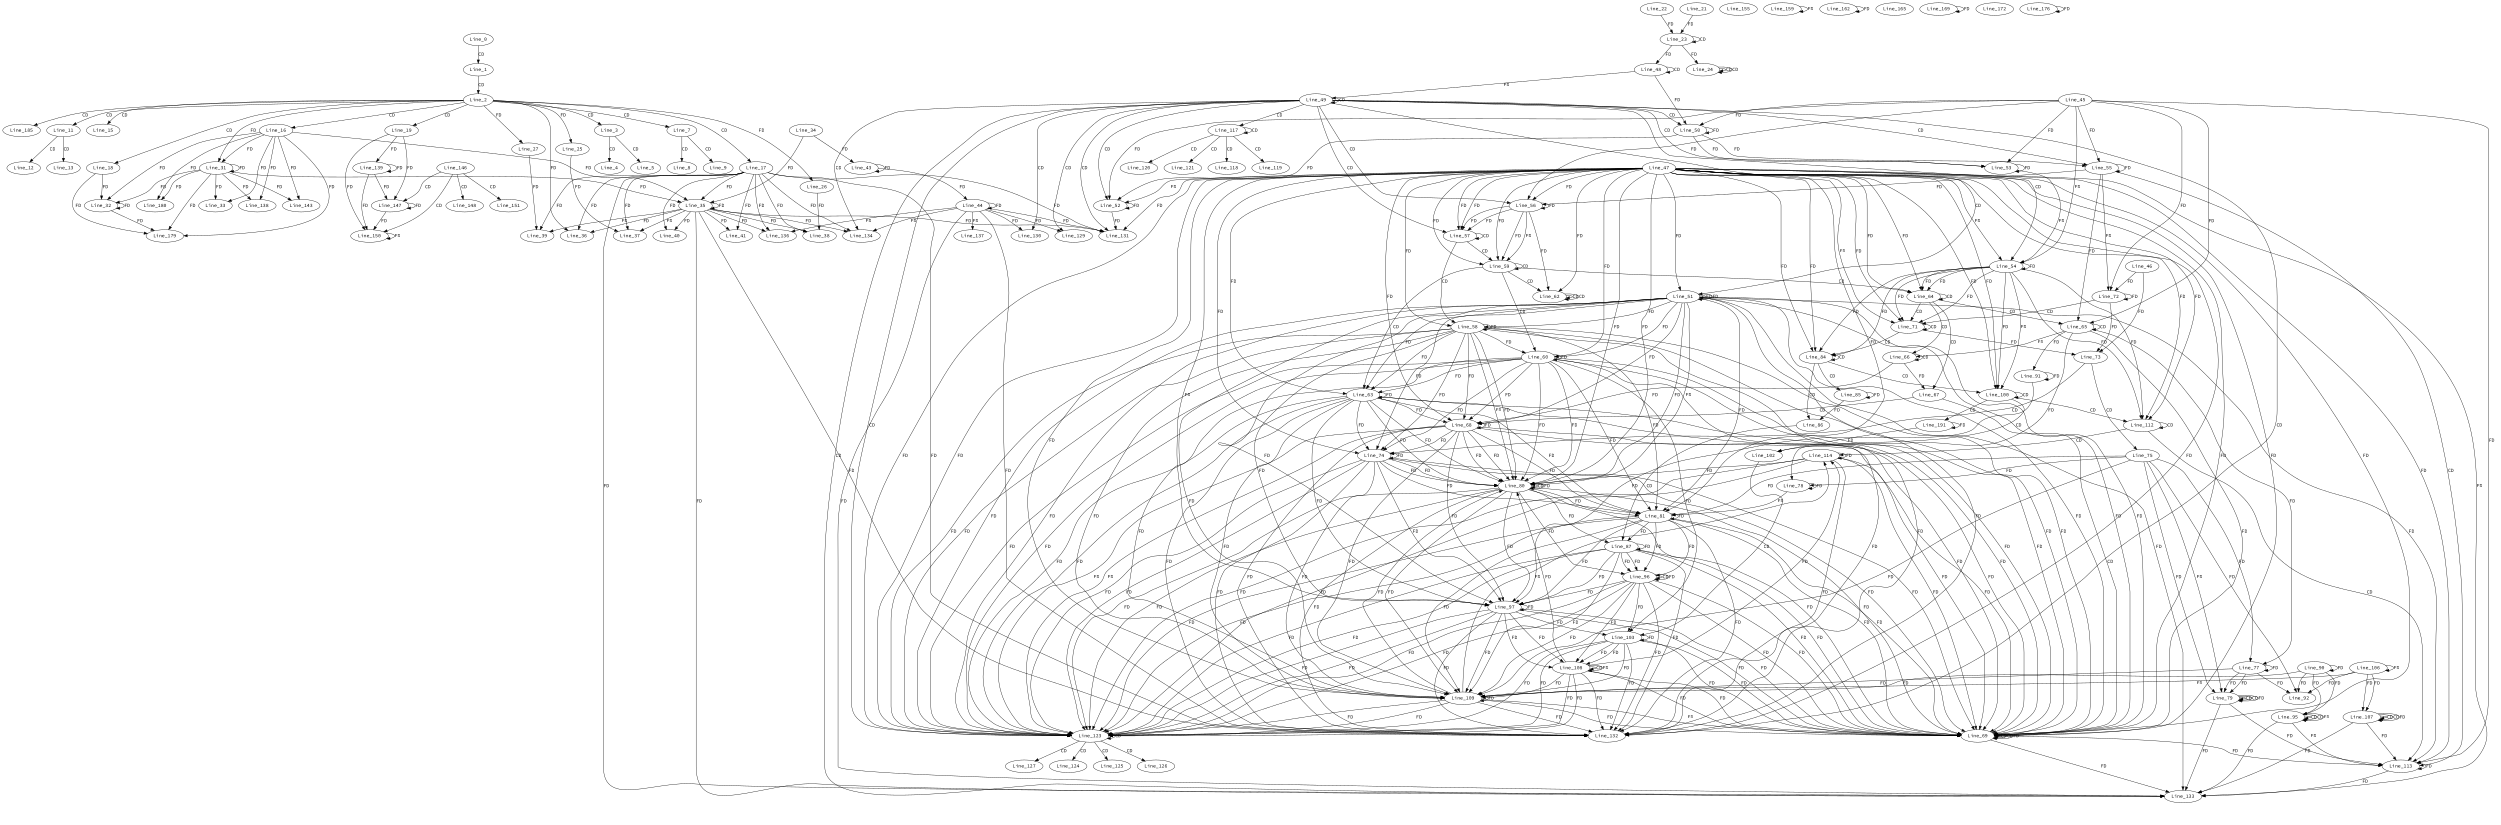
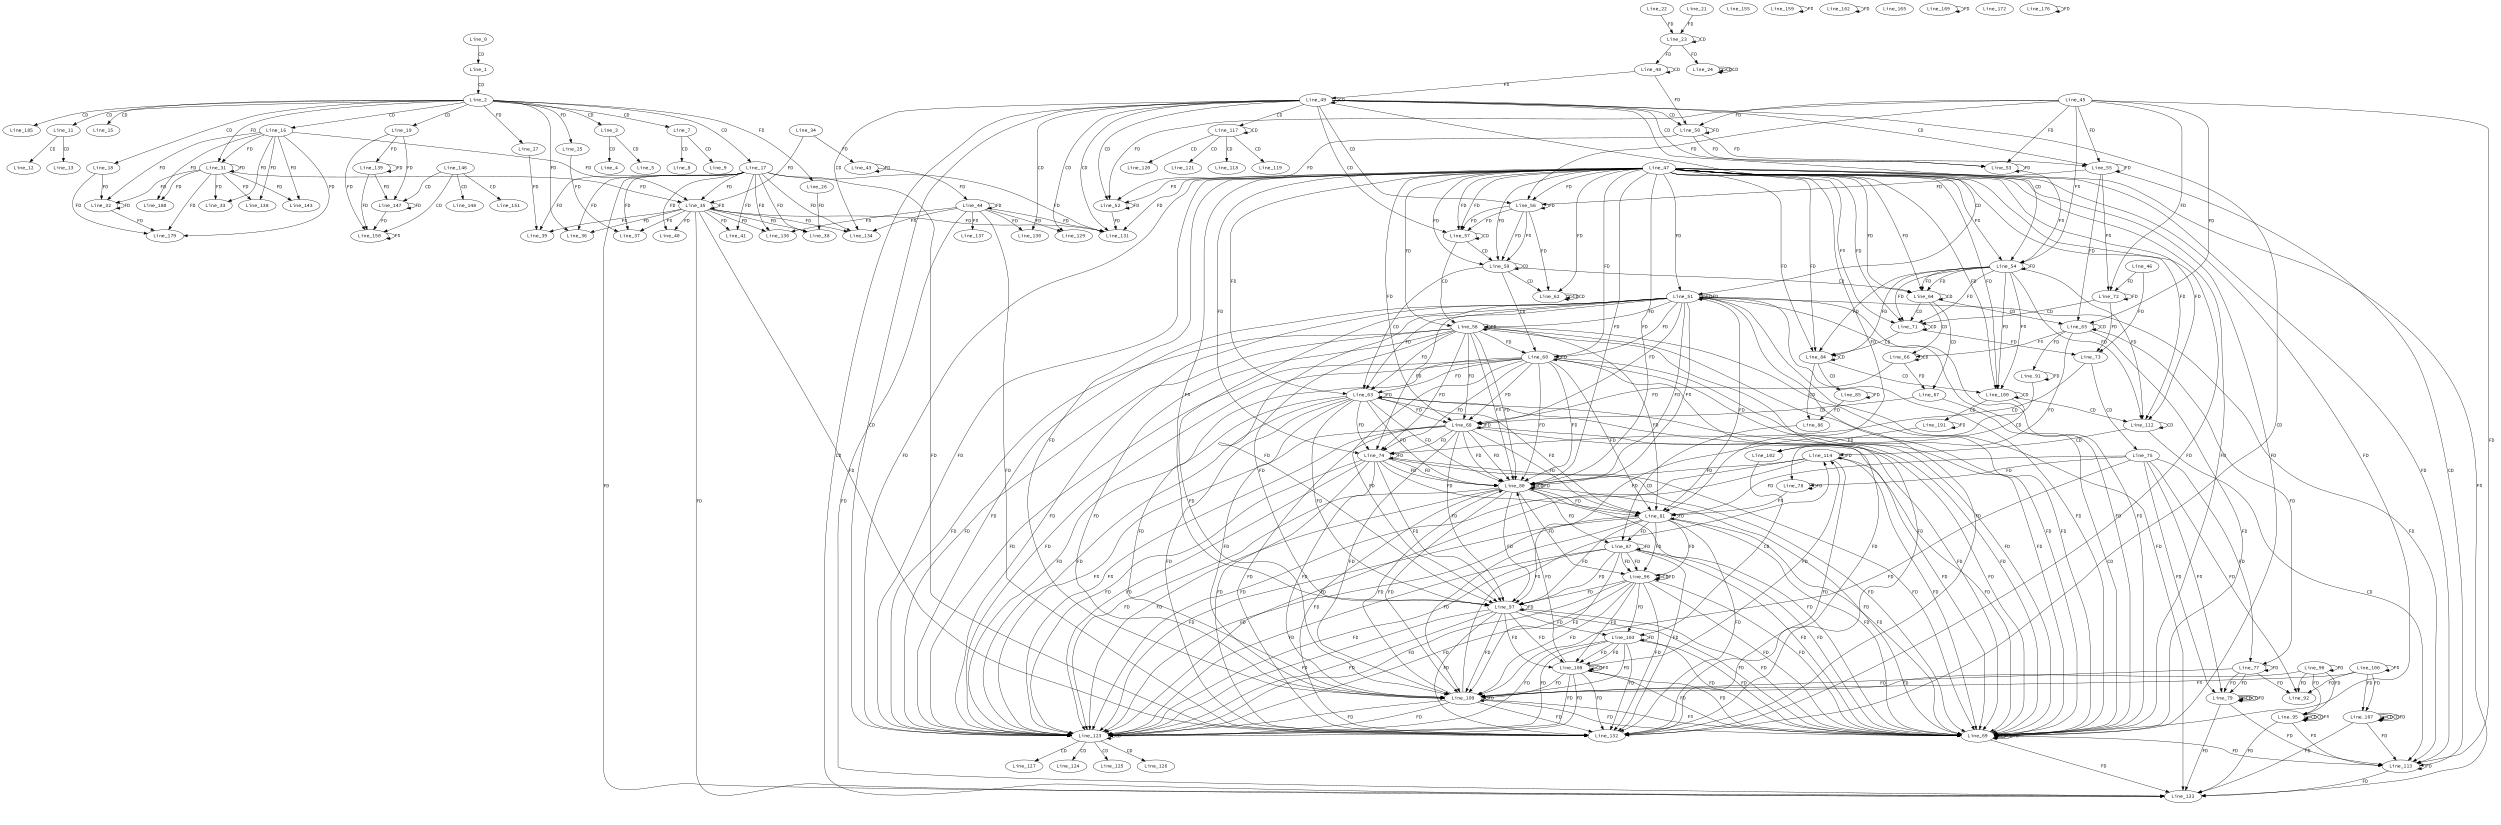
edge "Line_60" -> "Line_103": now "Line_60" -> "Line_97"
